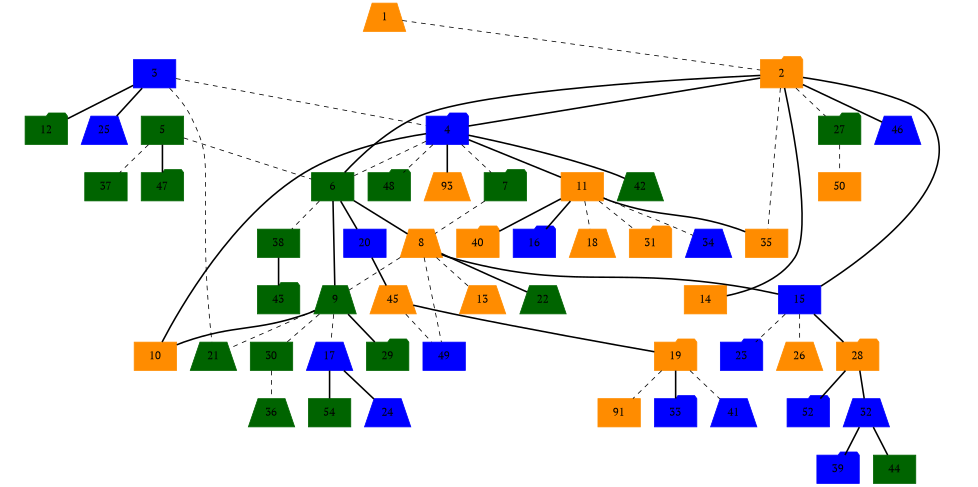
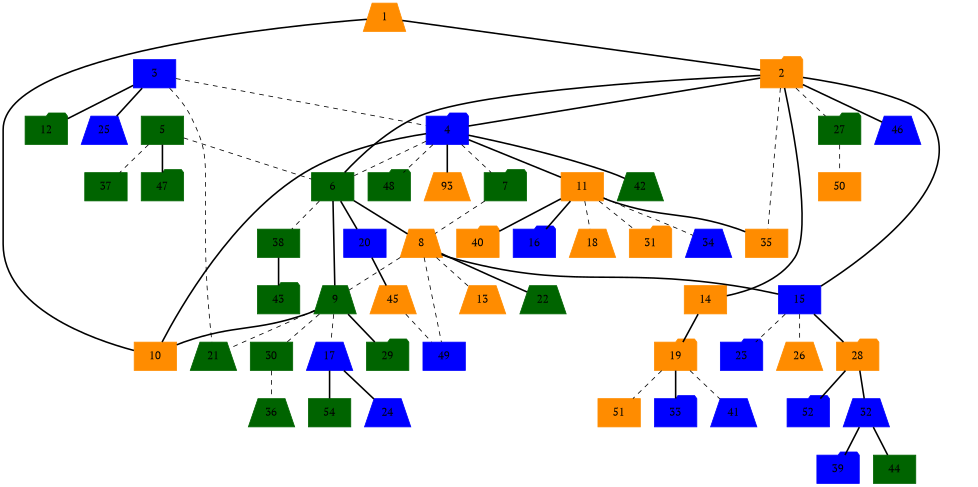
edge "1" -- "2": style dashed -> bold
edge "1" -- "10": added
edge "45" -- "19": now "14" -- "19"
node "91": label "91" -> "51"
